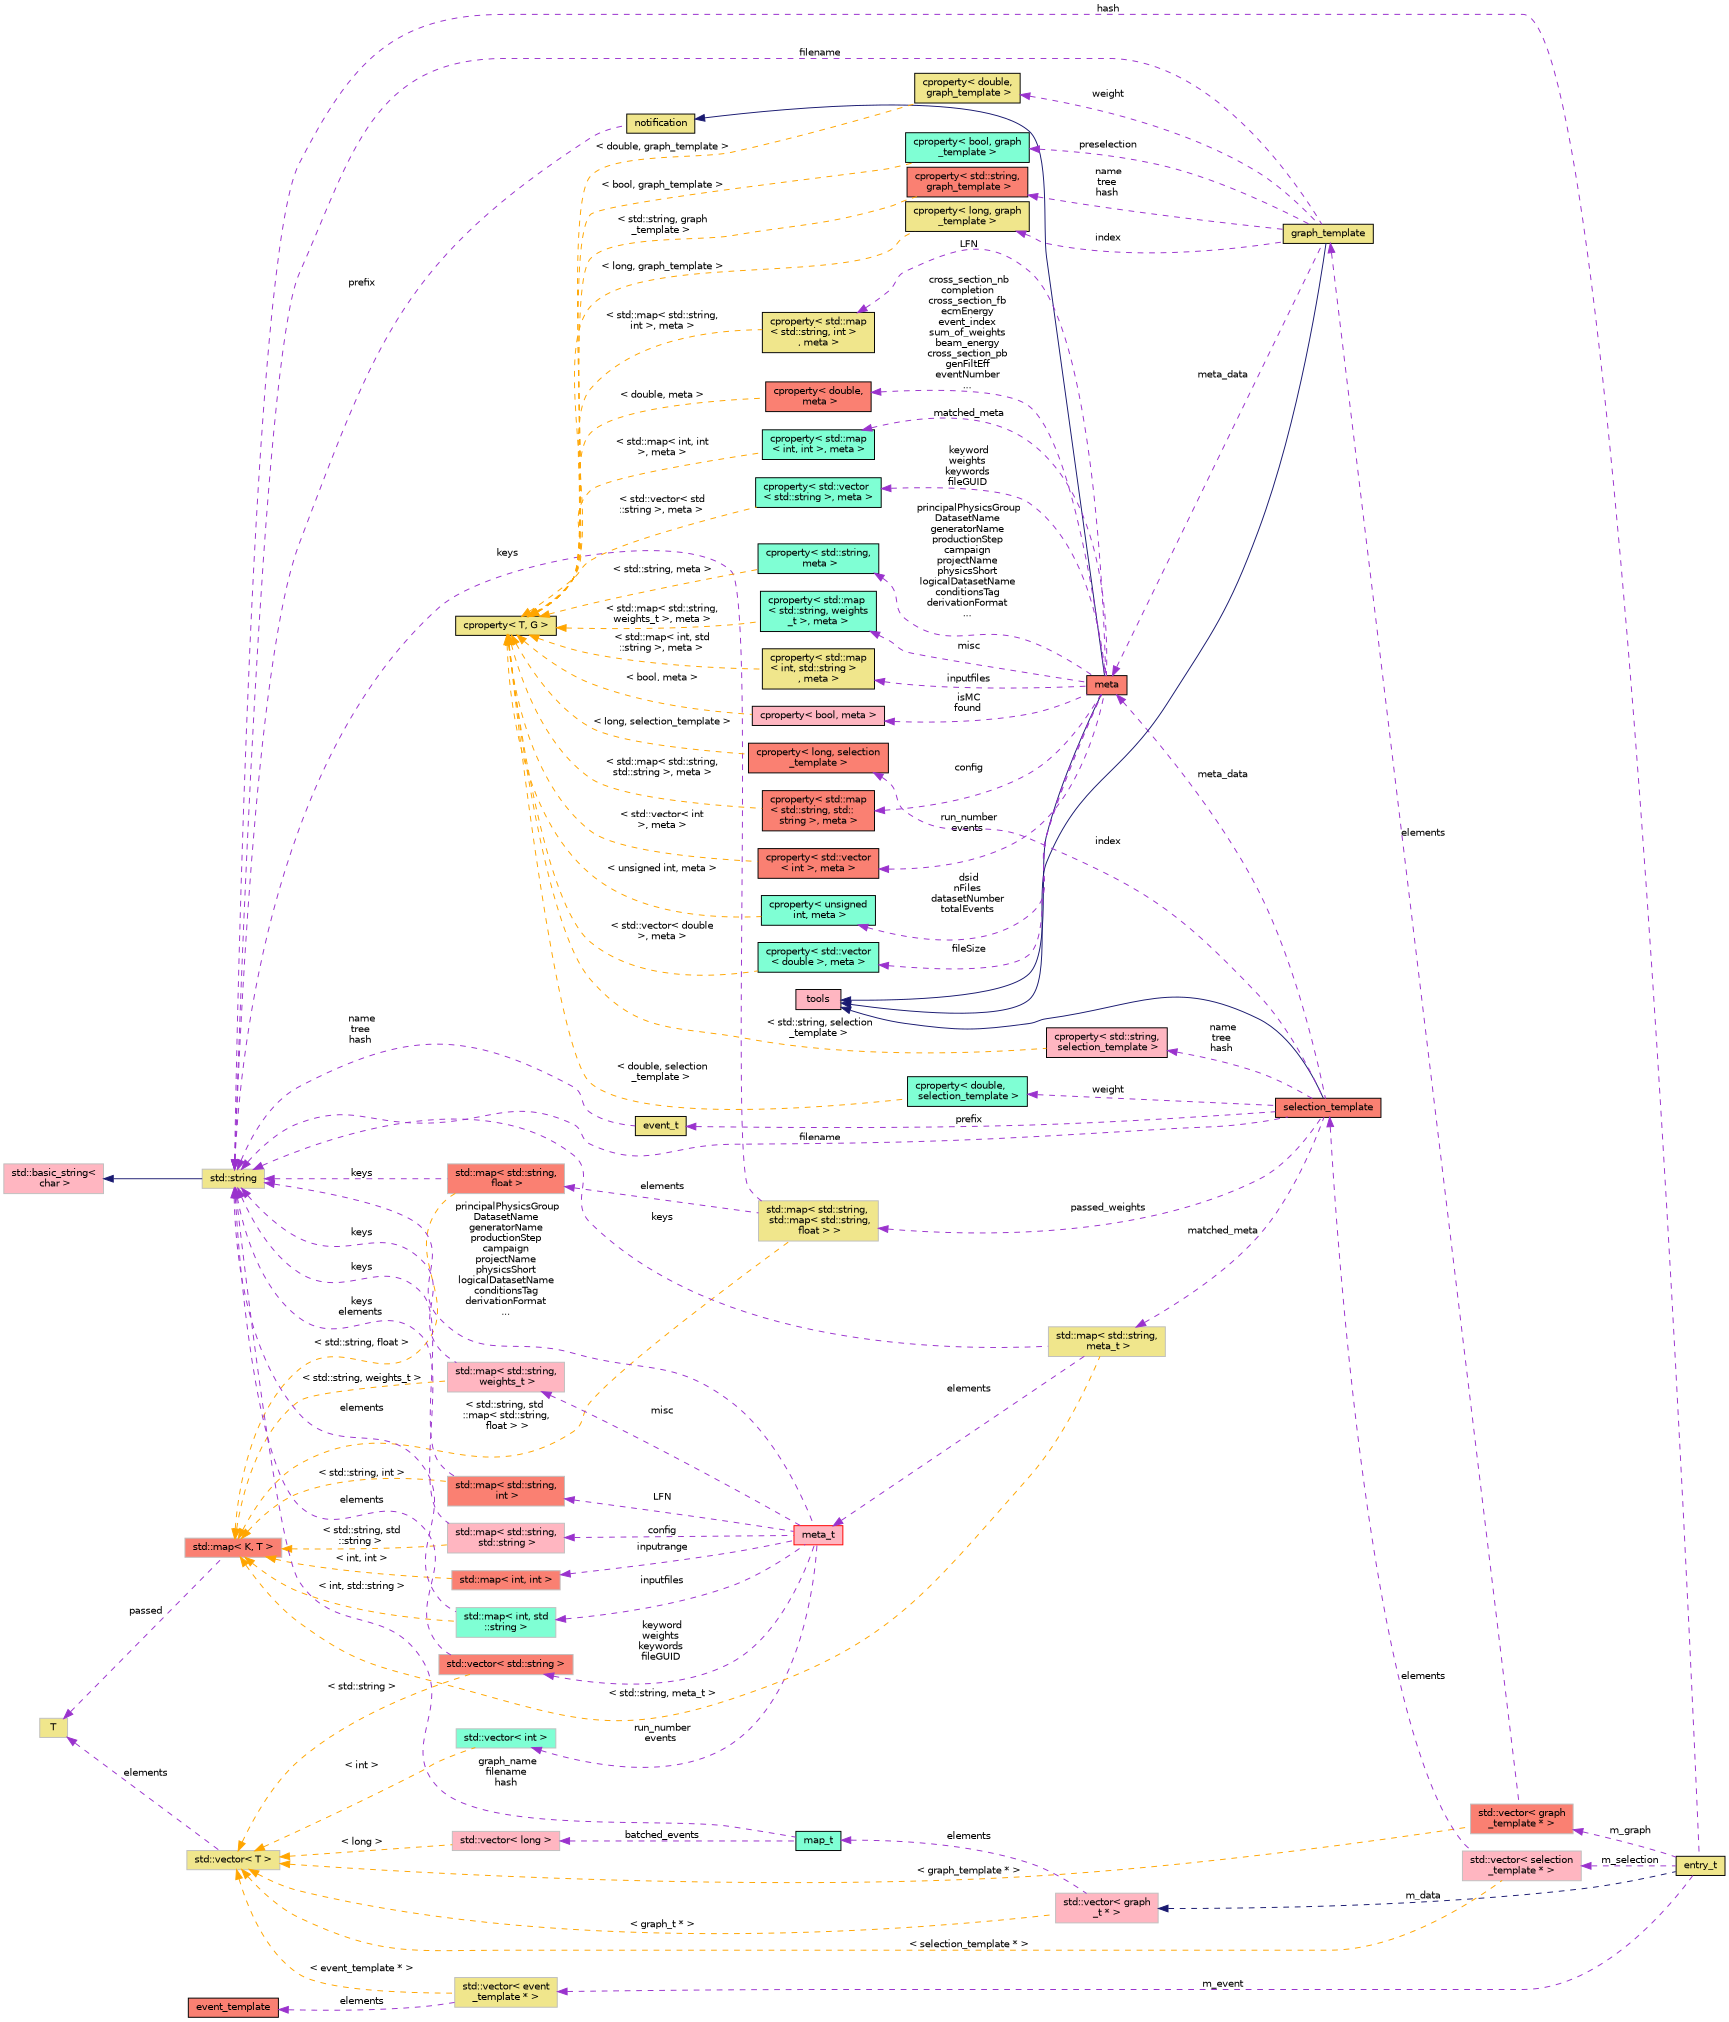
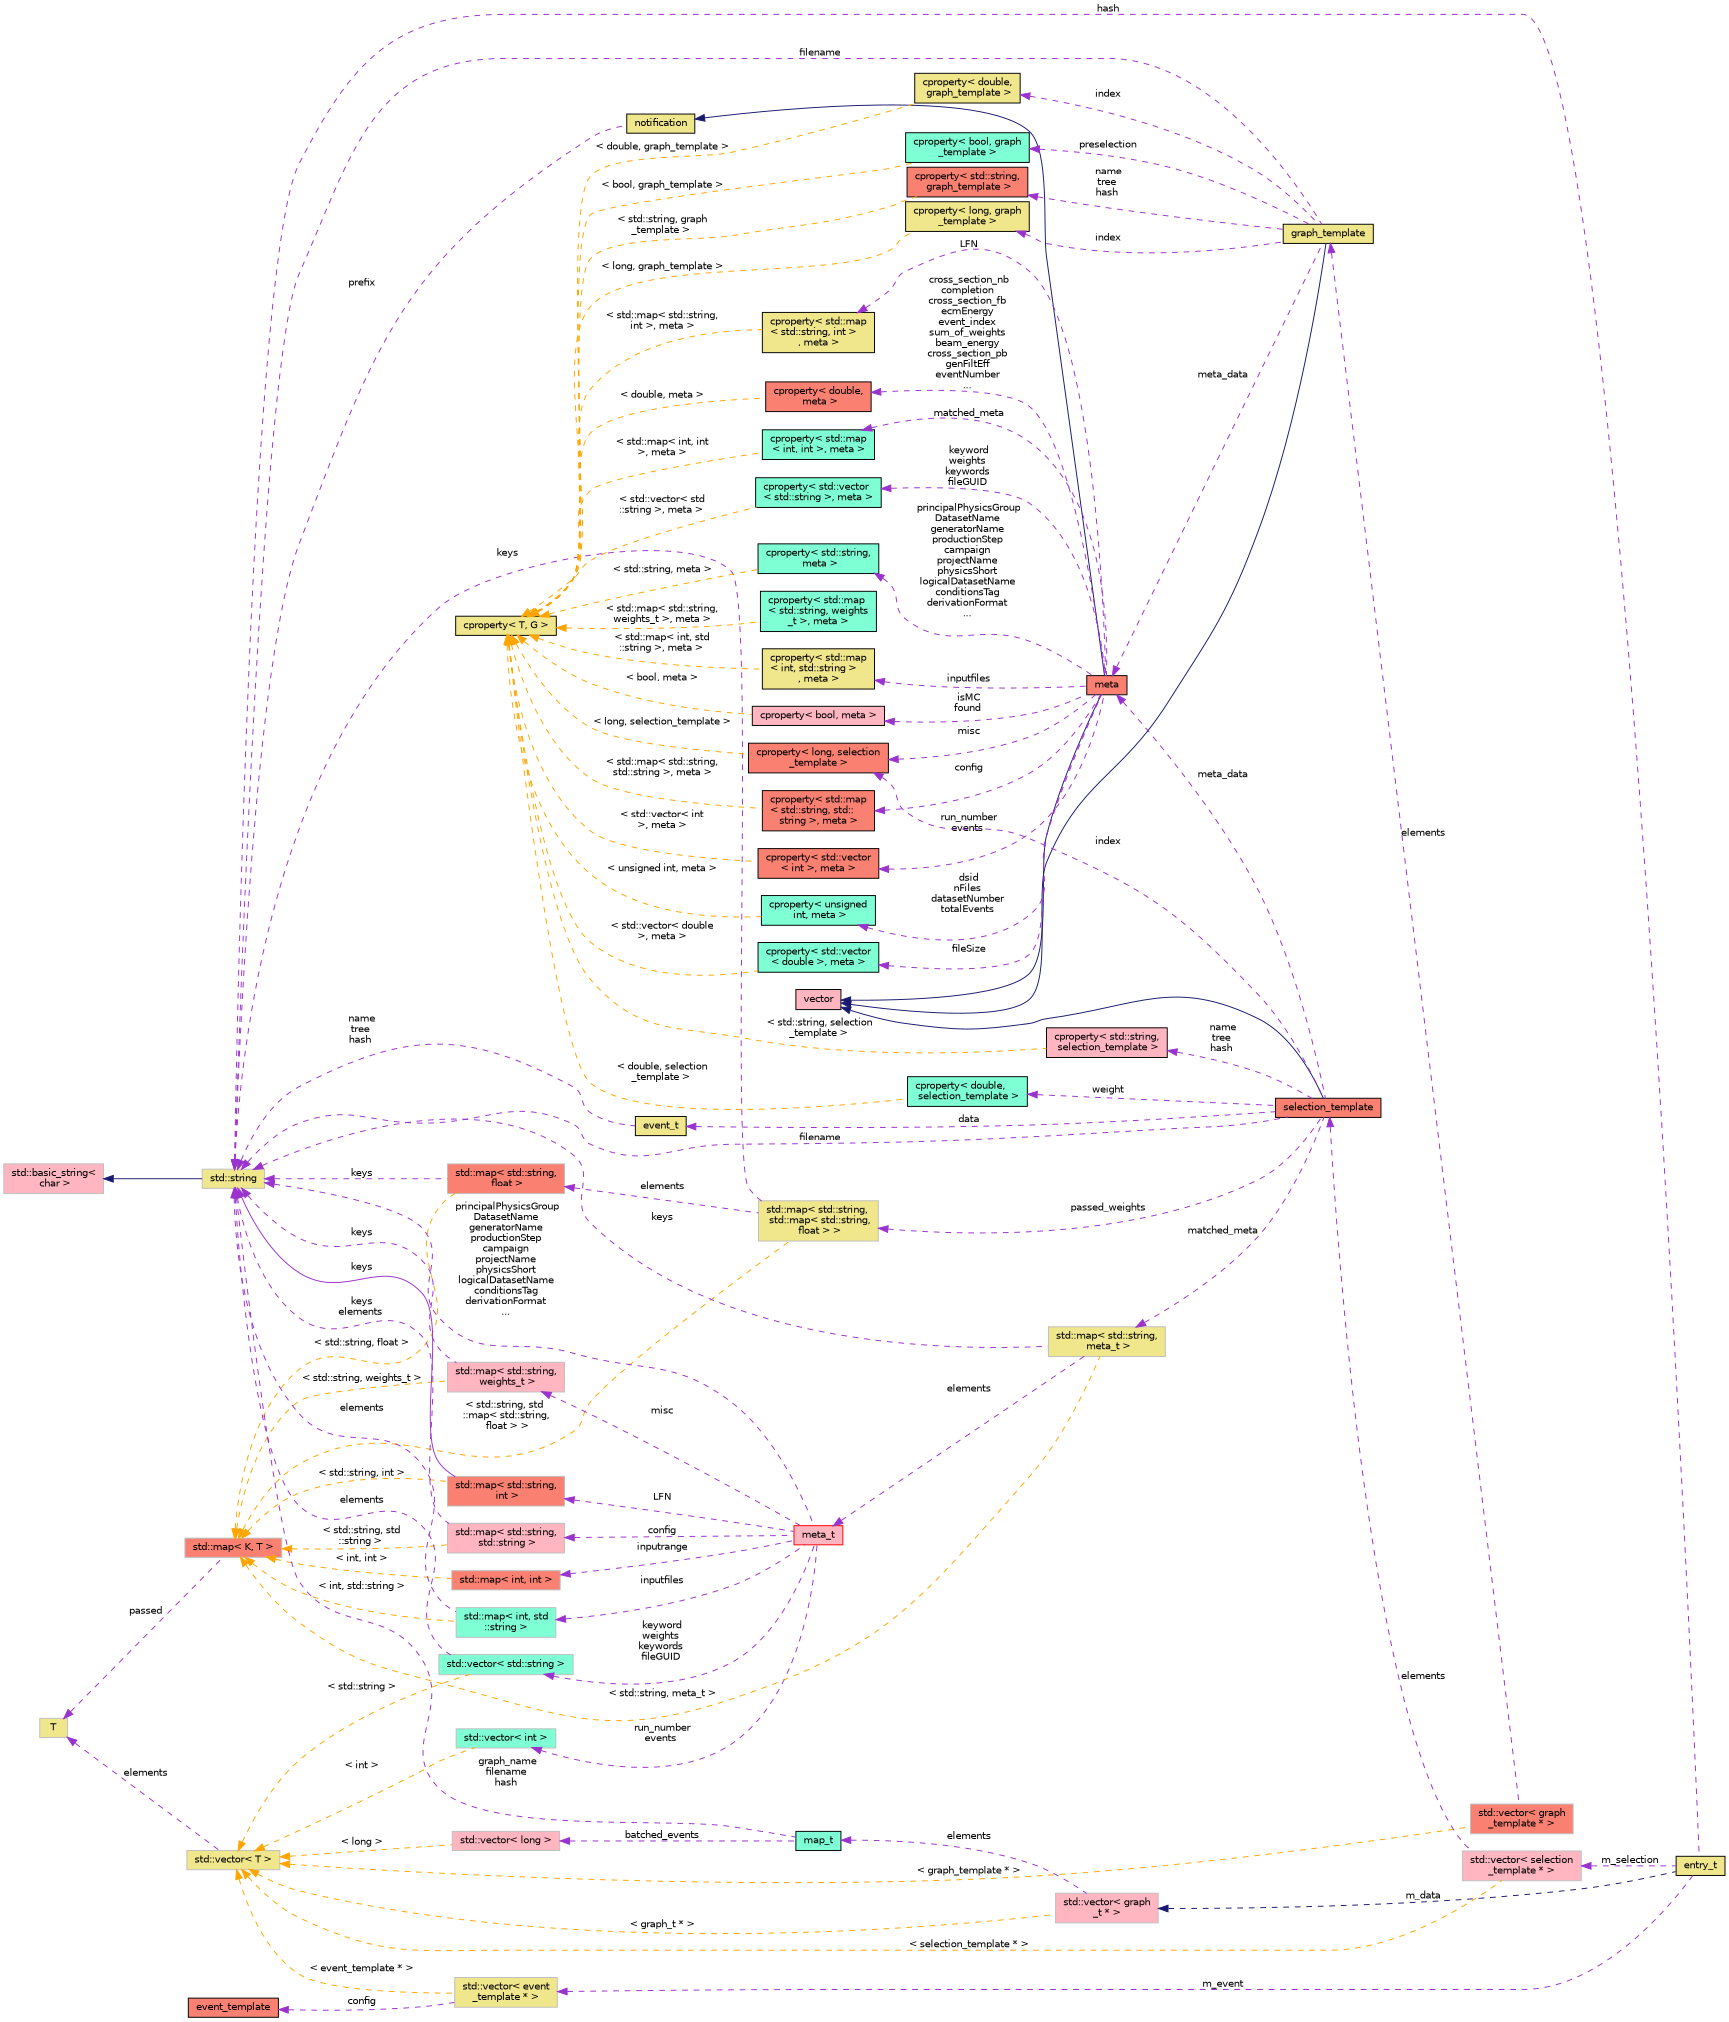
edge "graph_template" -> "cproperty< double, graph_template >": label " weight" -> " index"
edge "meta" -> "cproperty< std::map < std::string, weights _t >, meta >": now "meta" -> "cproperty< long, selection _template >"
node "tools": label "tools" -> "vector"
edge "selection_template" -> "event_t": label " prefix" -> " data"
edge "std::map< std::string, int >" -> "std::string": style dashed -> solid
node "std::vector< std::string >": fillcolor salmon -> aquamarine
edge "entry_t" -> "std::vector< graph _template * >": removed, label "m_graph"
edge "std::vector< event _template * >" -> "event_template": label " elements" -> " config"
